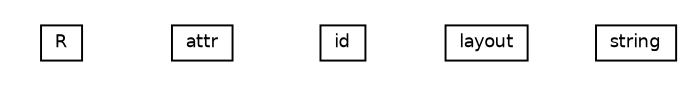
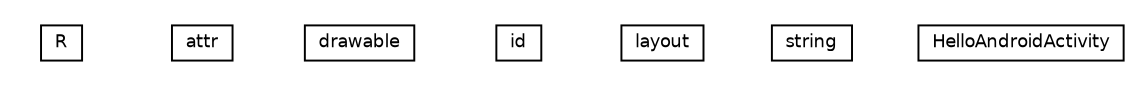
node "drawable": added
node "HelloAndroidActivity": added
